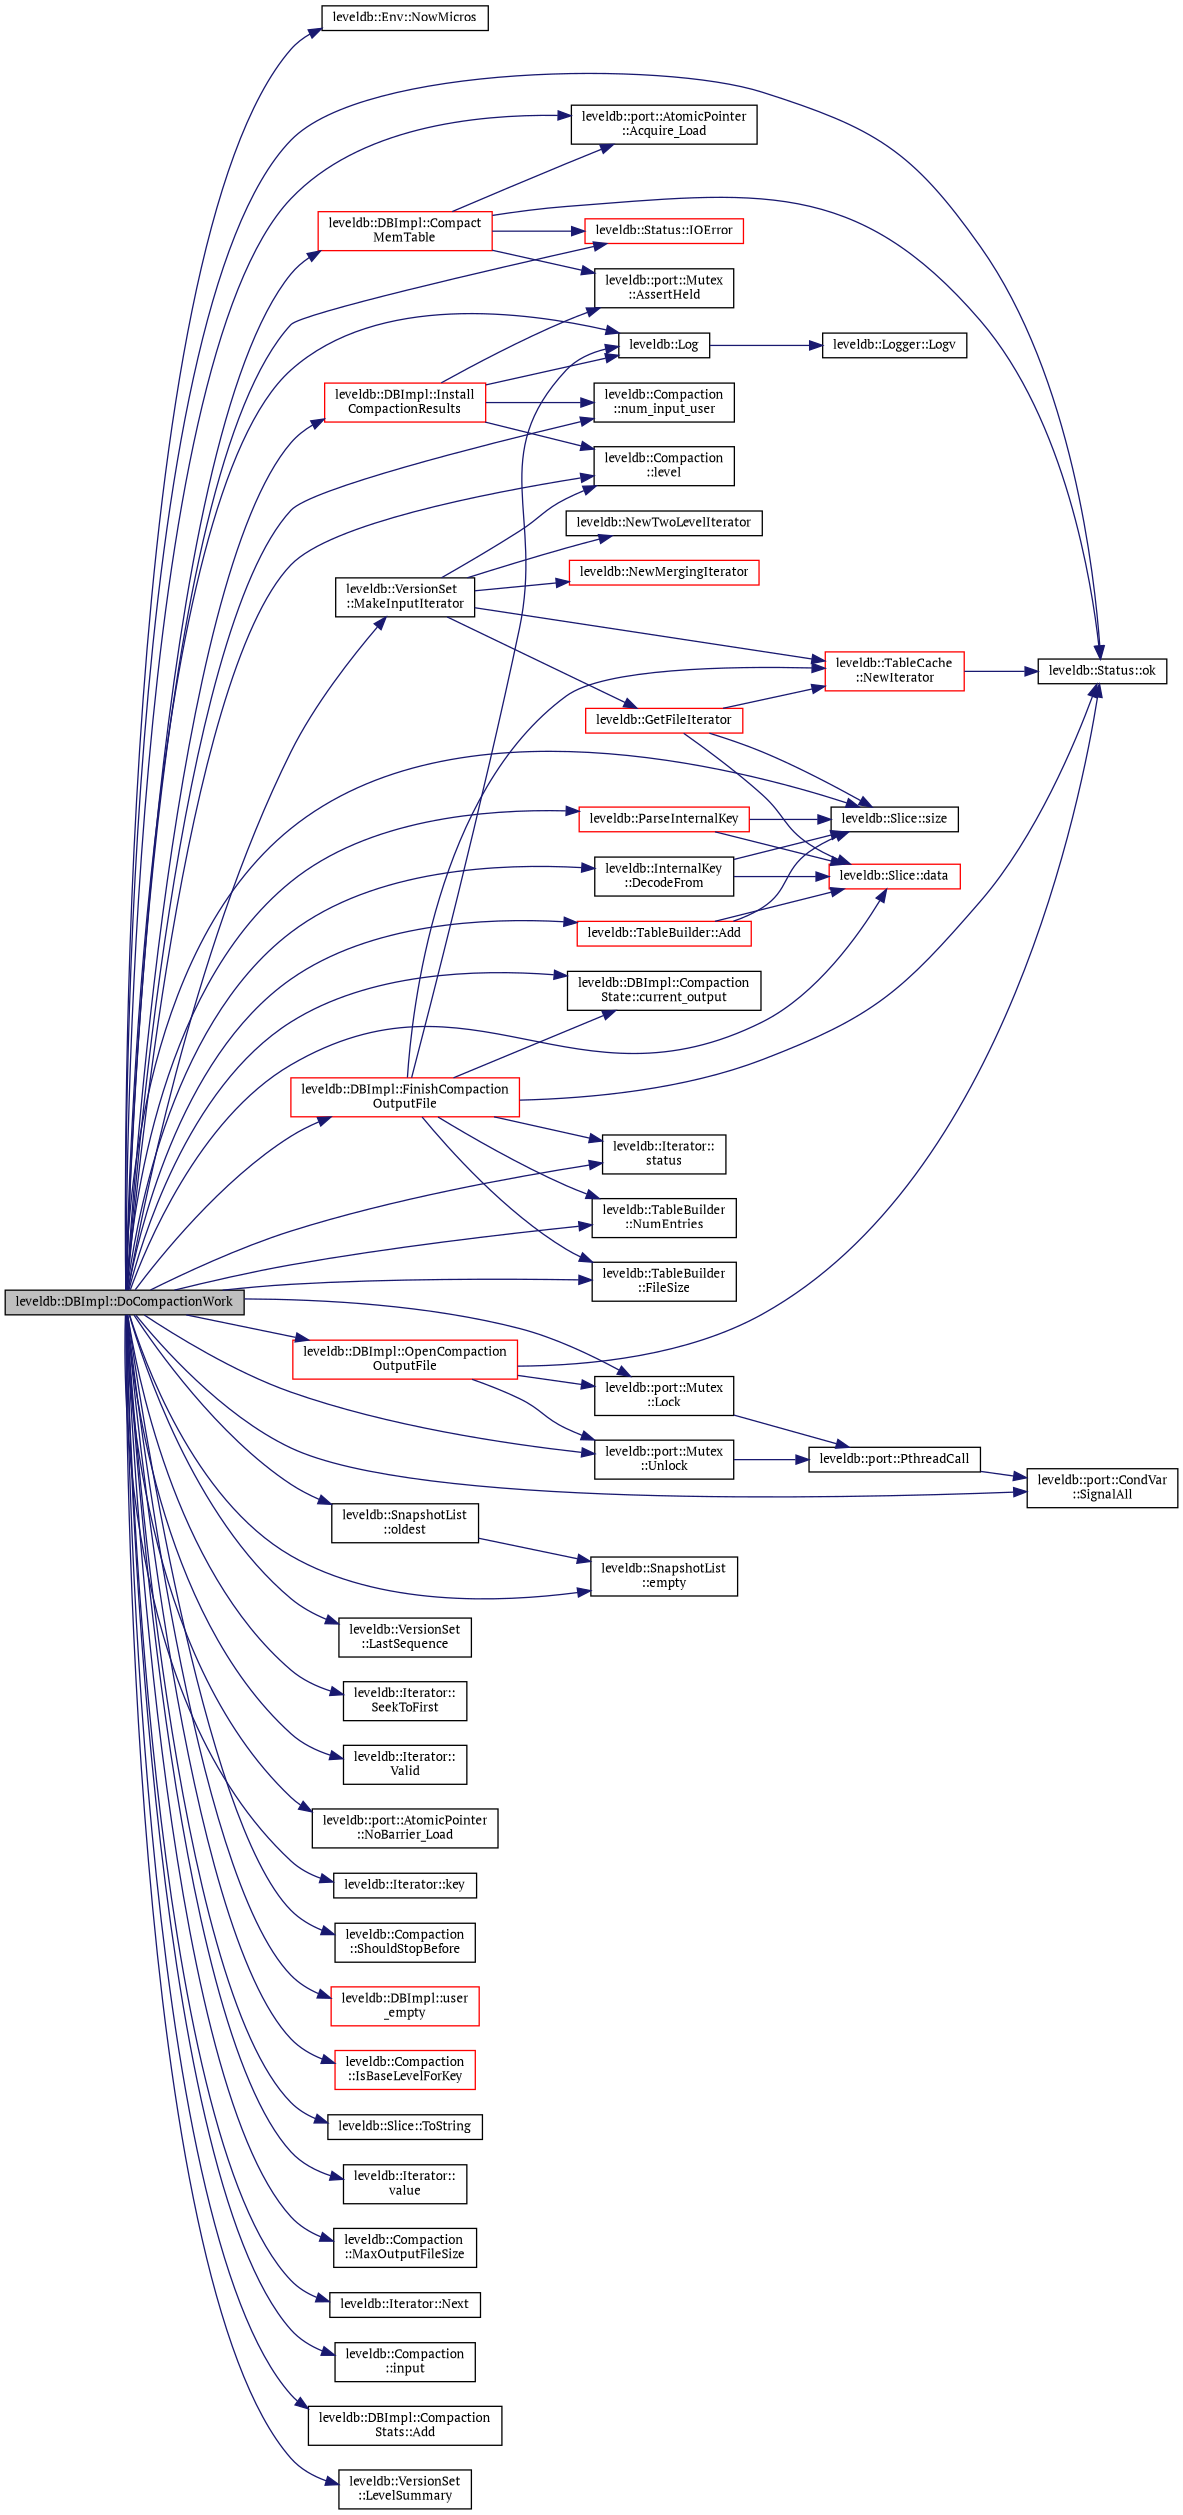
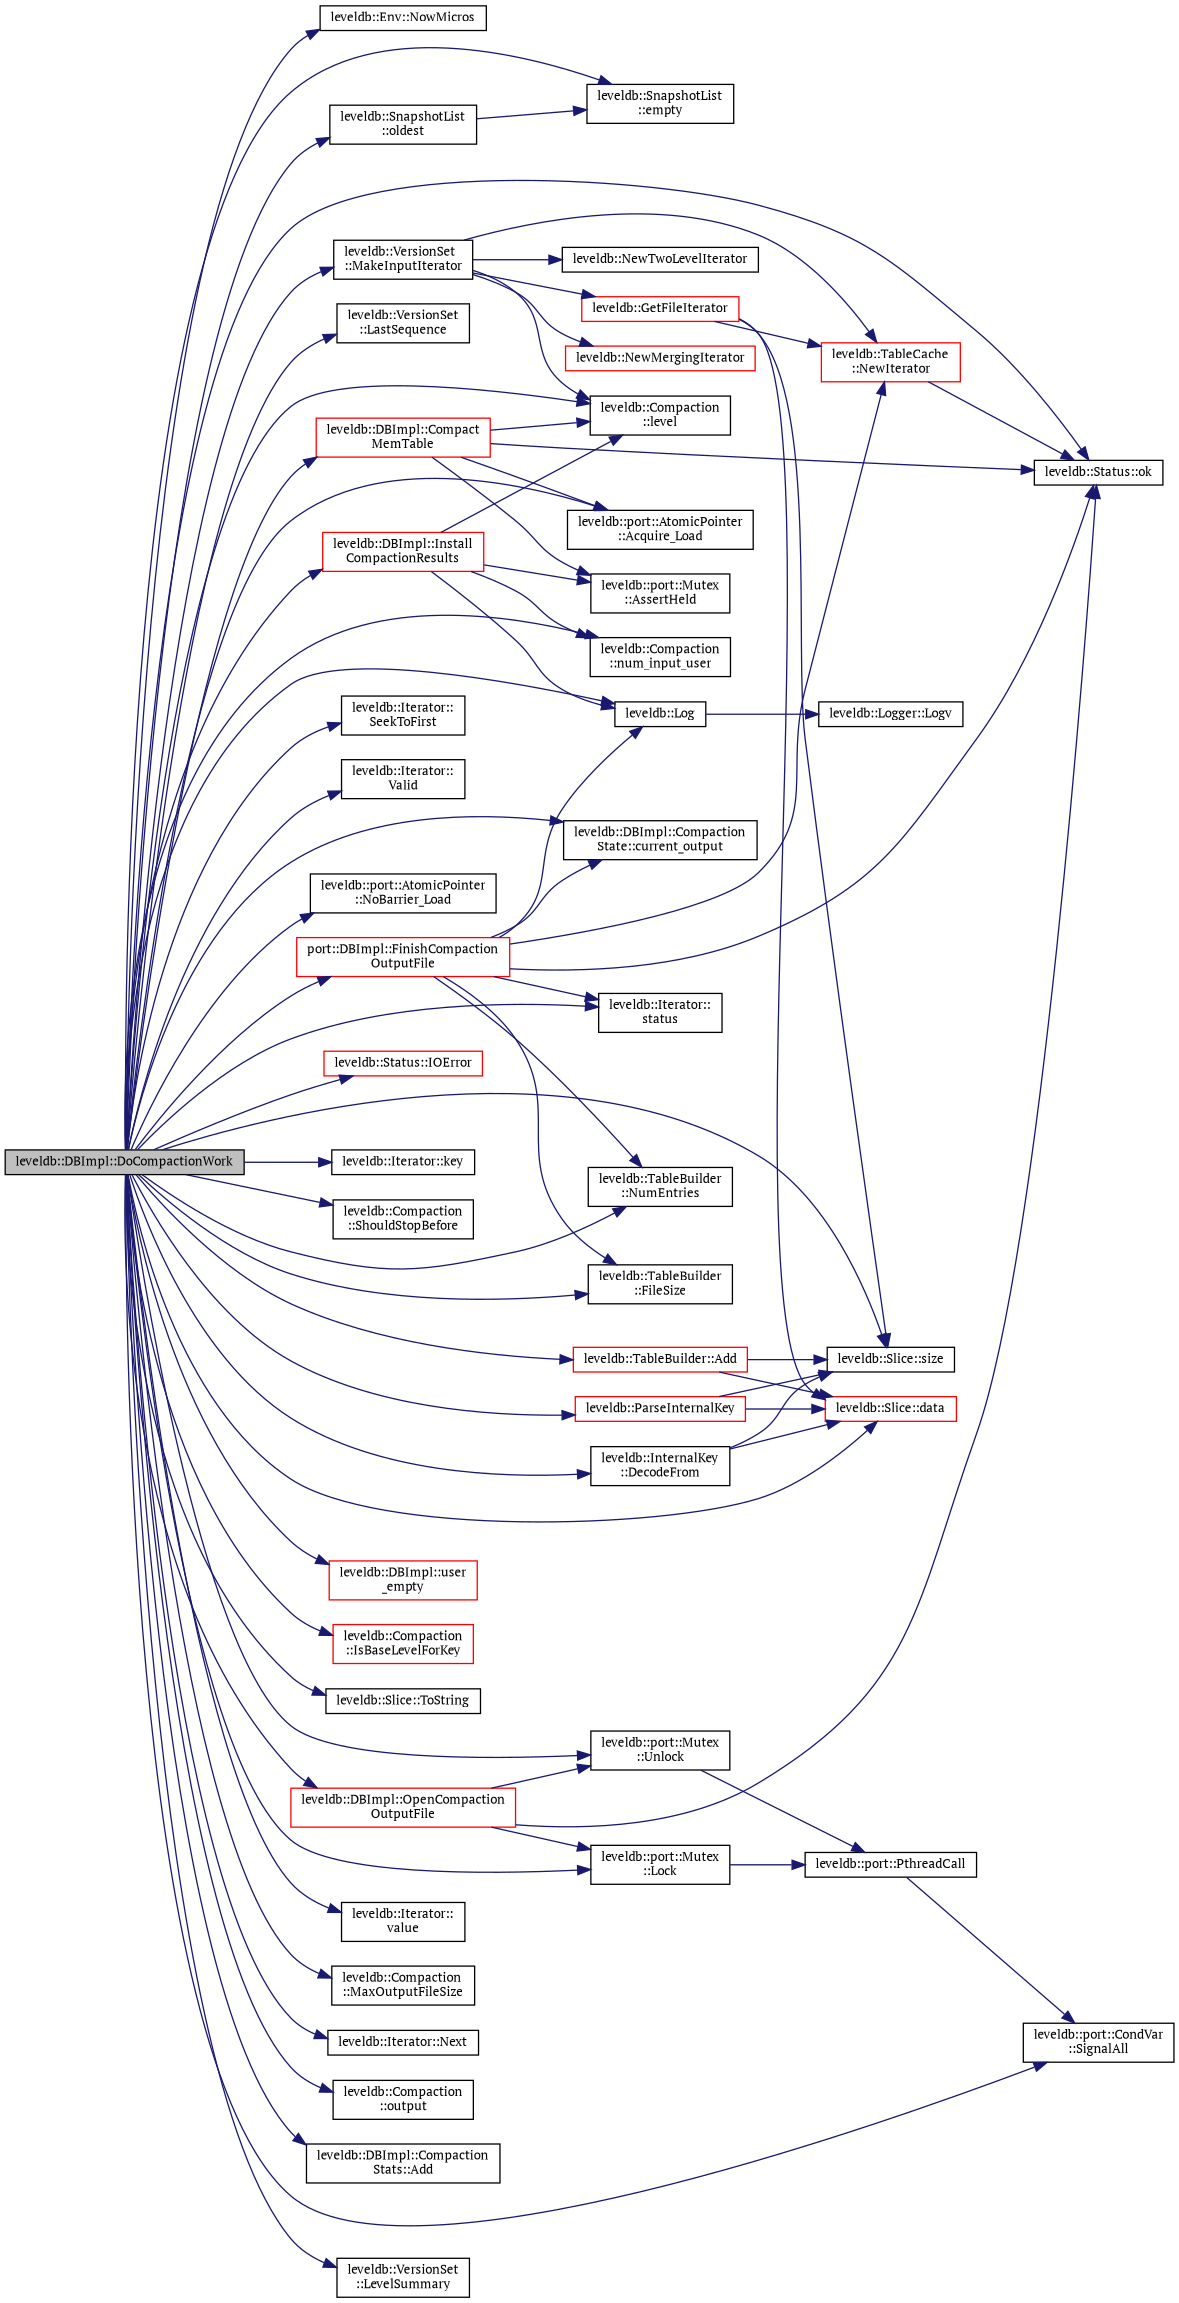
edge "leveldb::DBImpl::Compact MemTable" -> "leveldb::Status::IOError": now "leveldb::DBImpl::Compact MemTable" -> "leveldb::Compaction ::level"
node "leveldb::DBImpl::FinishCompaction OutputFile": label "leveldb::DBImpl::FinishCompaction OutputFile" -> "port::DBImpl::FinishCompaction OutputFile"
node "leveldb::Compaction ::input": label "leveldb::Compaction ::input" -> "leveldb::Compaction ::output"
